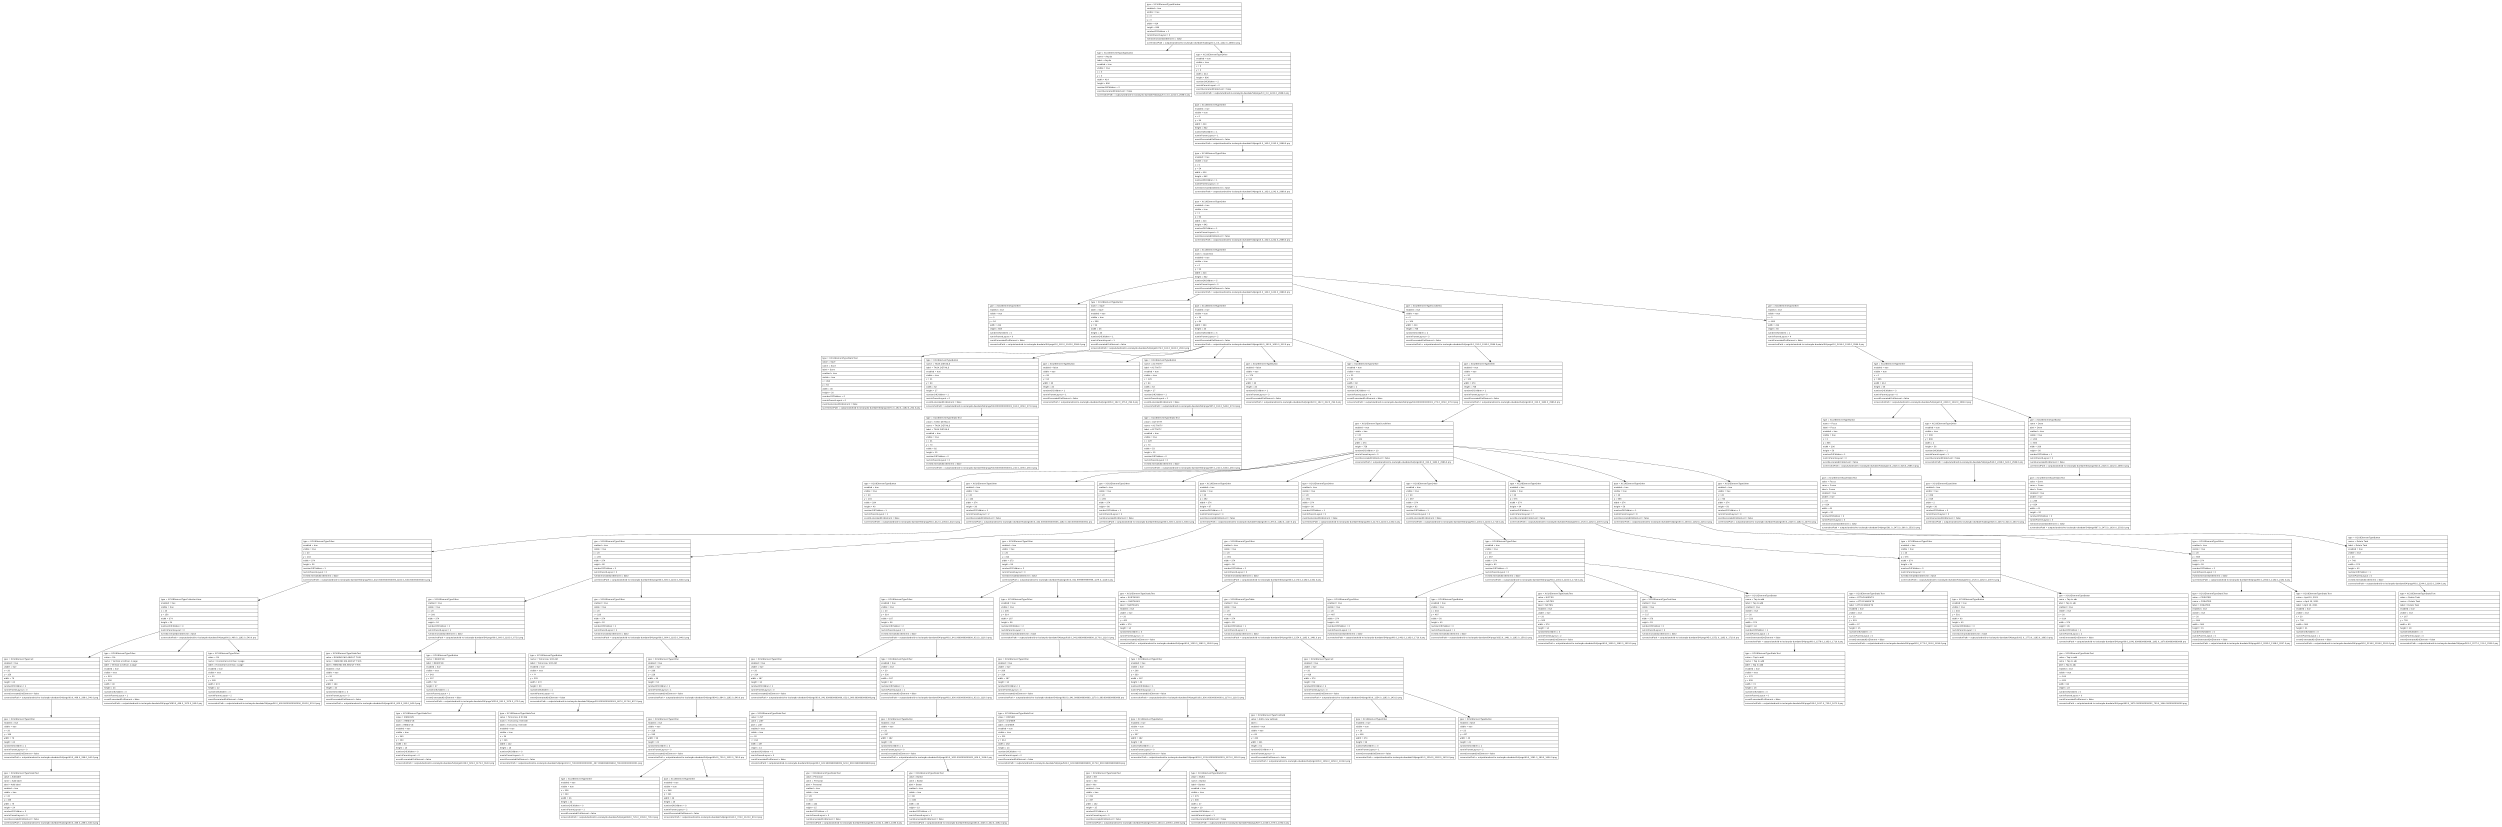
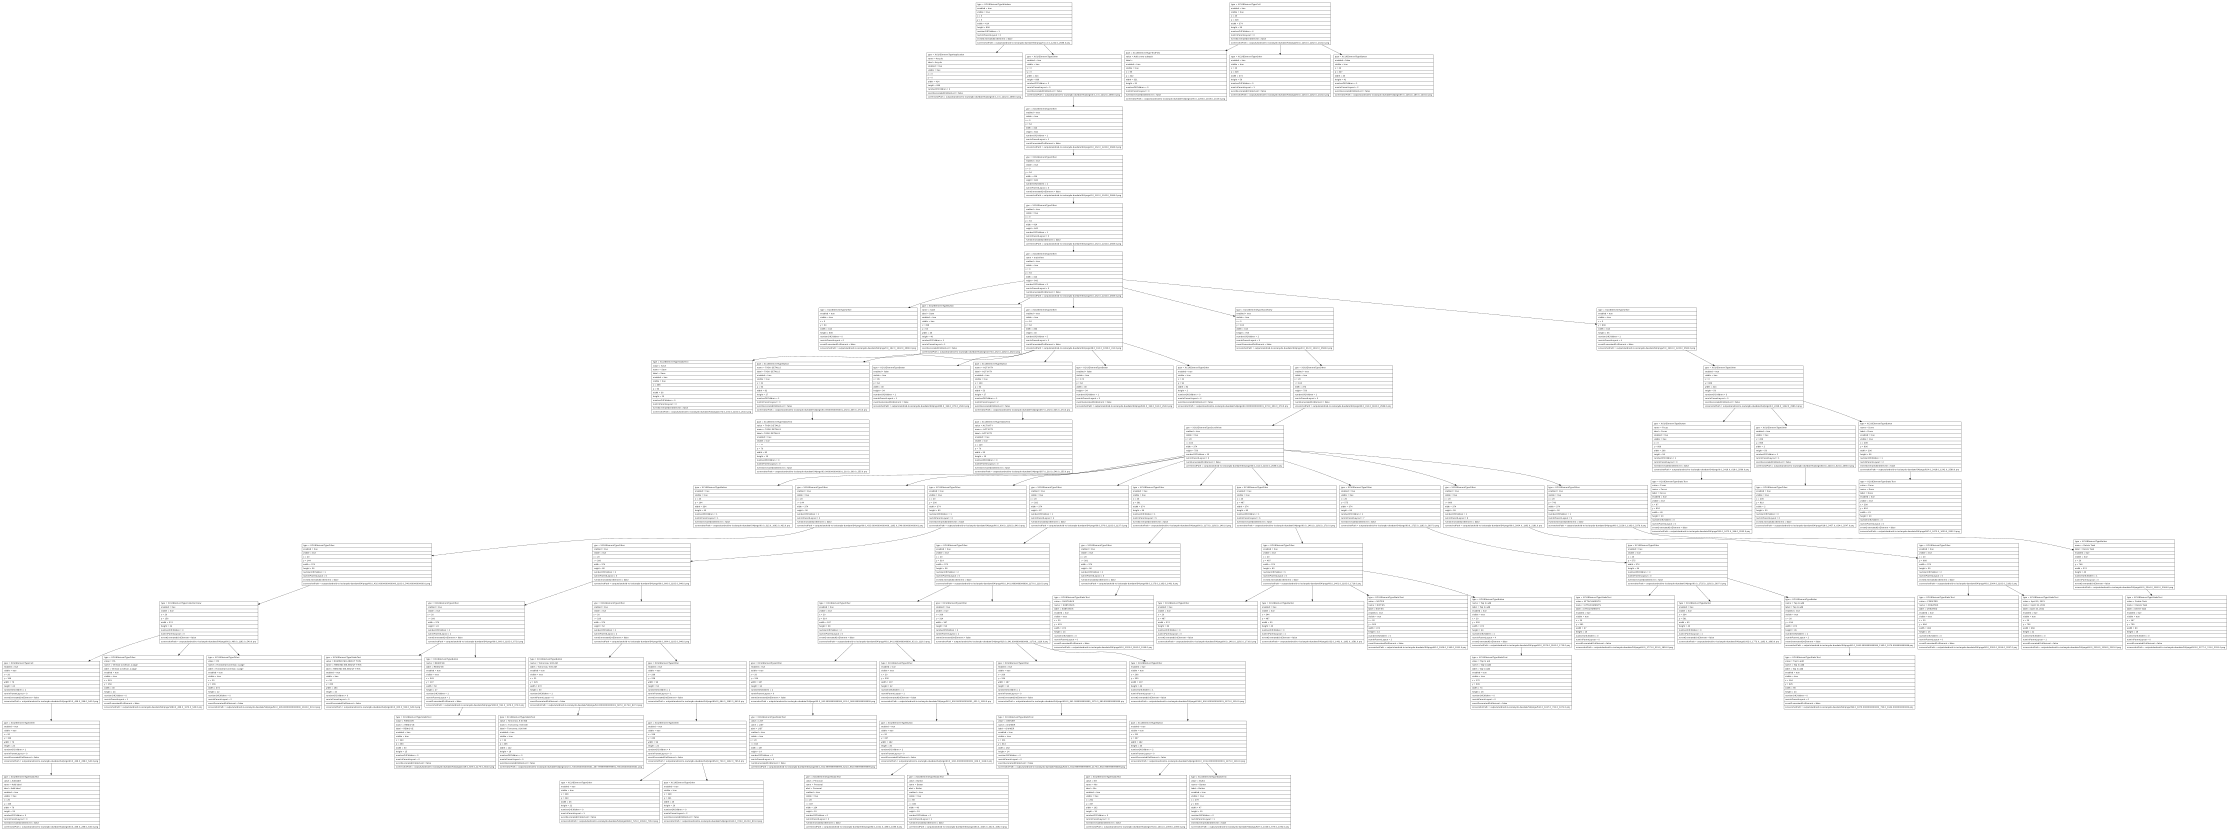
node "type = XCUIElementTypeTable": removed
node "type = XCUIElementTypeTextView": removed
